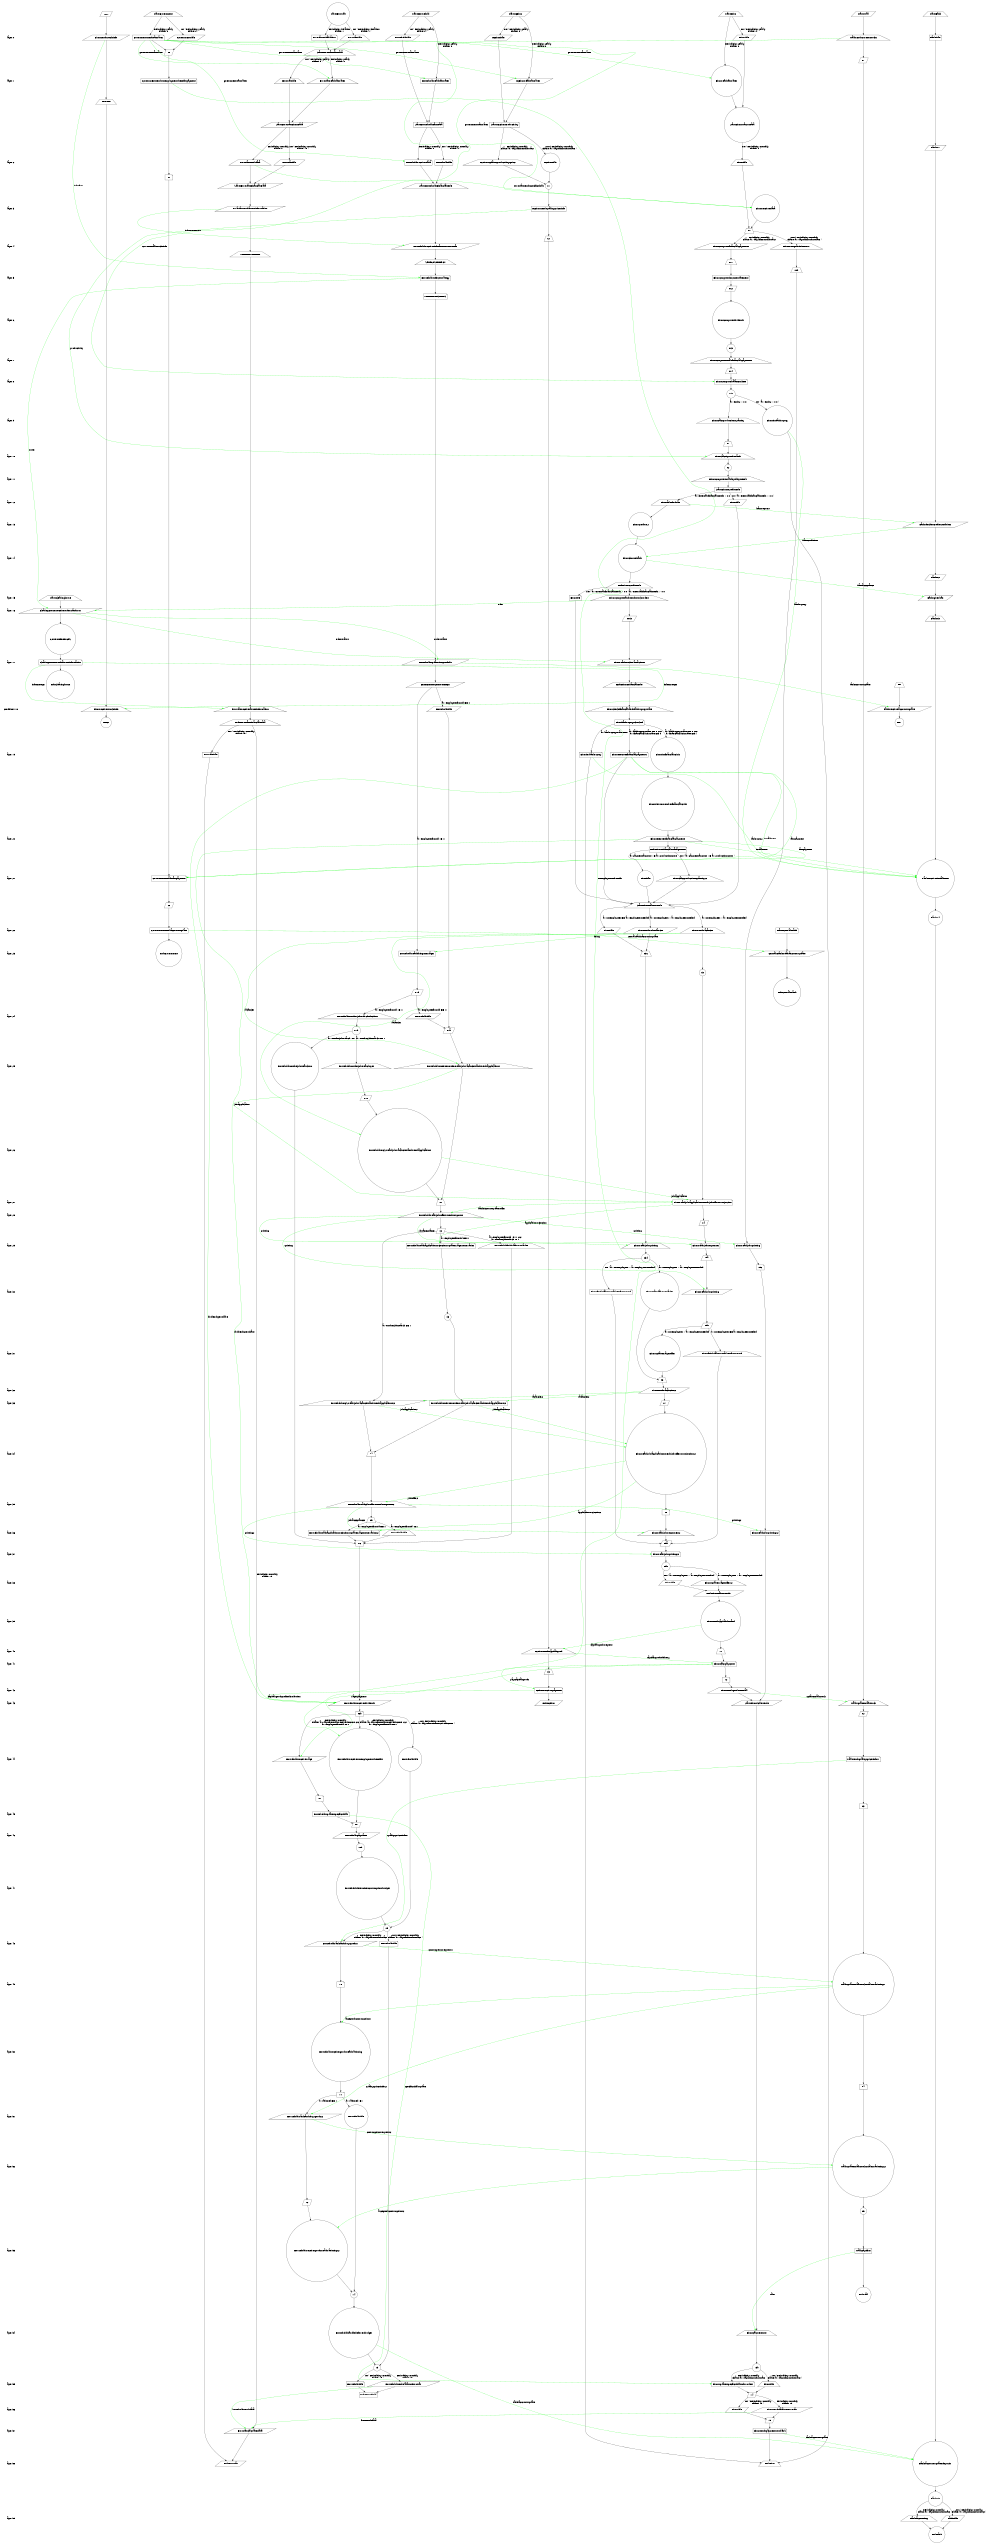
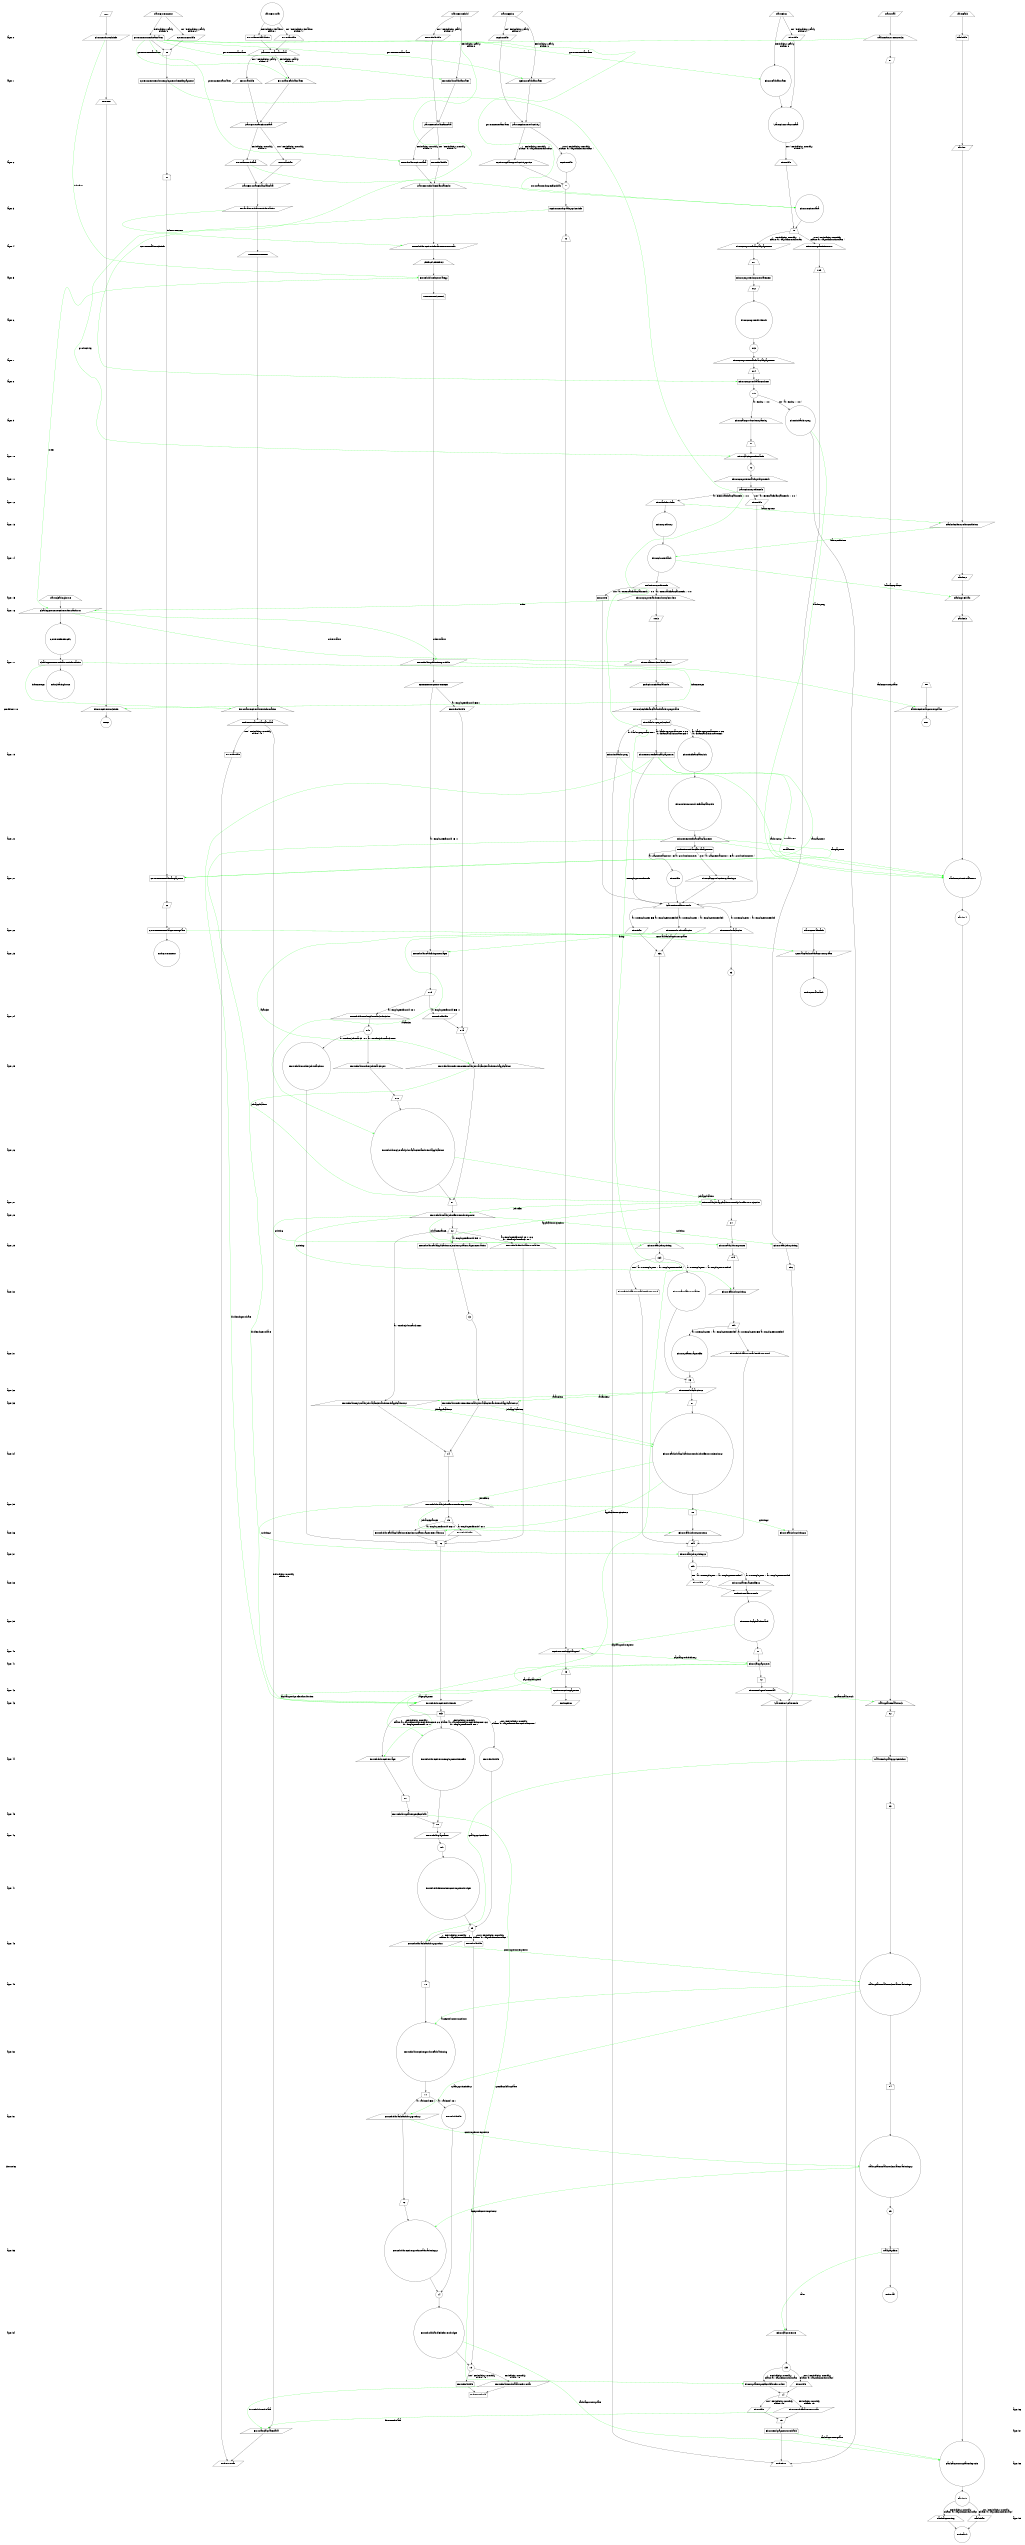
edge "Firm_read_job_applications_send_job_offer_or_rejection" -> "Household_read_job_offers_send_response": label "bankAccountUpdate_offer" -> "job_offer"
node "layer 52": label "layer 52" -> "choose 52"
node "layer 55": removed
